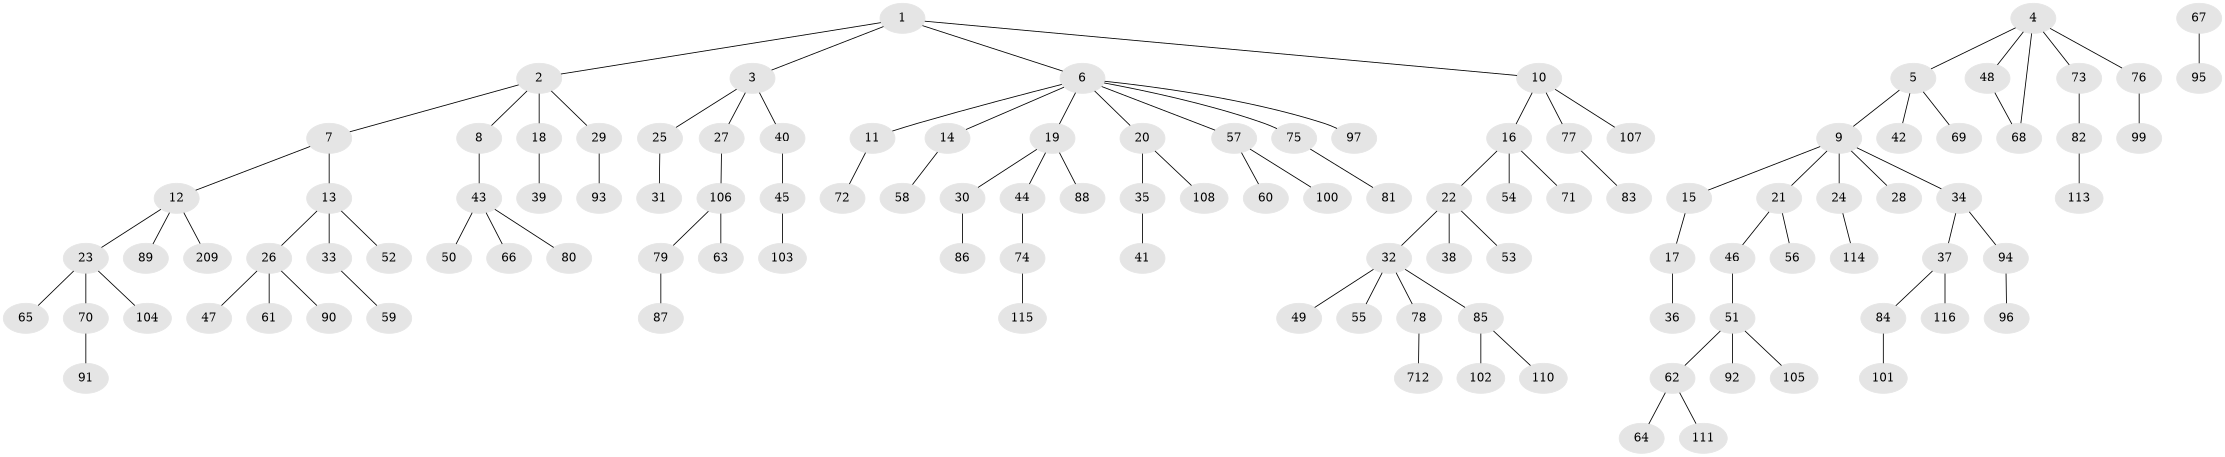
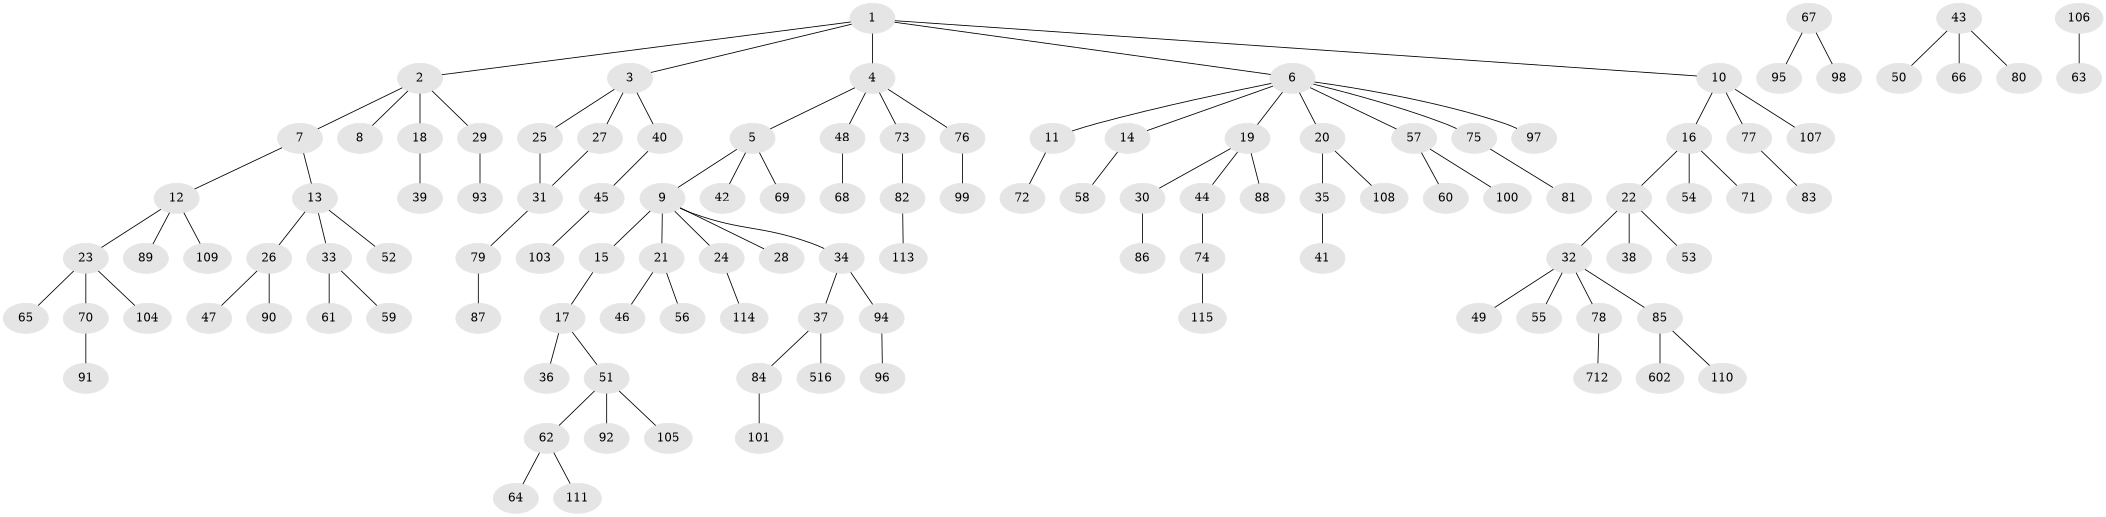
node "98": added
edge "4" -- "68": now "4" -- "1"
edge "8" -- "43": removed
edge "27" -- "106": now "27" -- "31"
edge "106" -- "79": now "31" -- "79"
node "209": label "209" -> "109"
edge "26" -- "61": now "33" -- "61"
edge "46" -- "51": now "17" -- "51"
node "116": label "116" -> "516"
node "102": label "102" -> "602"
